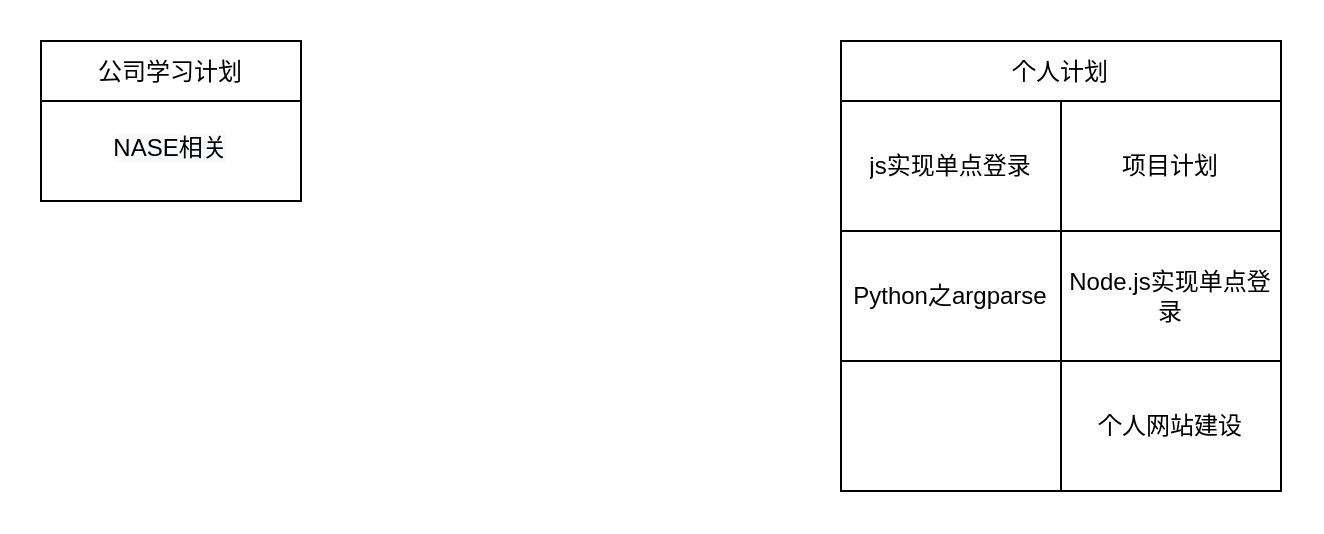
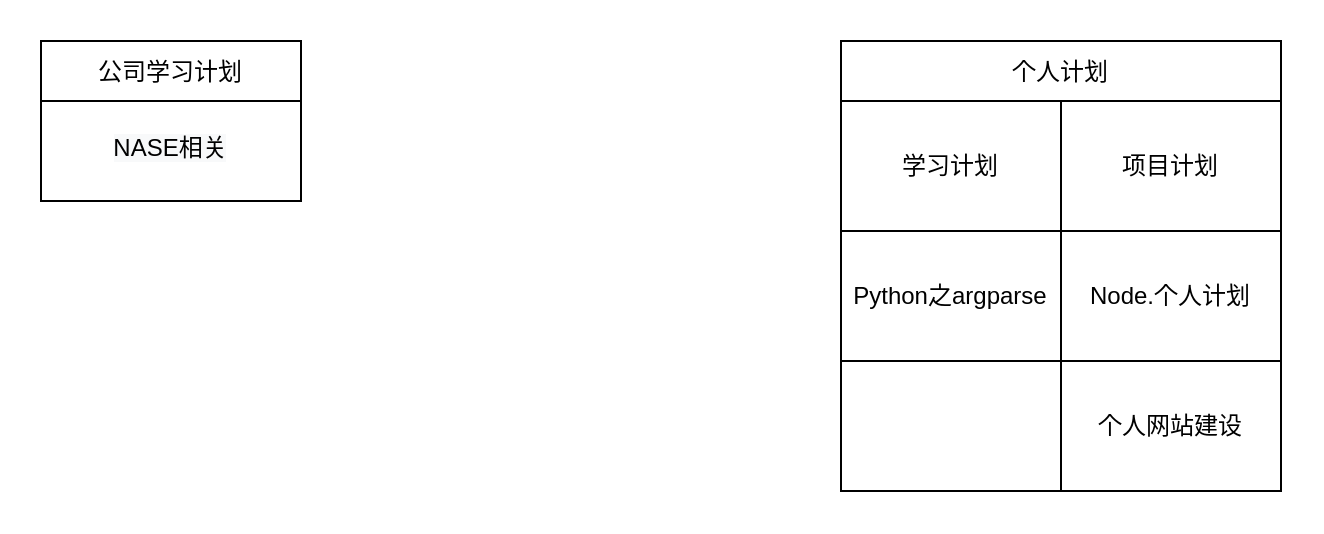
node "js实现单点登录": label "js实现单点登录" -> "学习计划"
node "Node.js实现单点登录": label "Node.js实现单点登录" -> "Node.个人计划"
